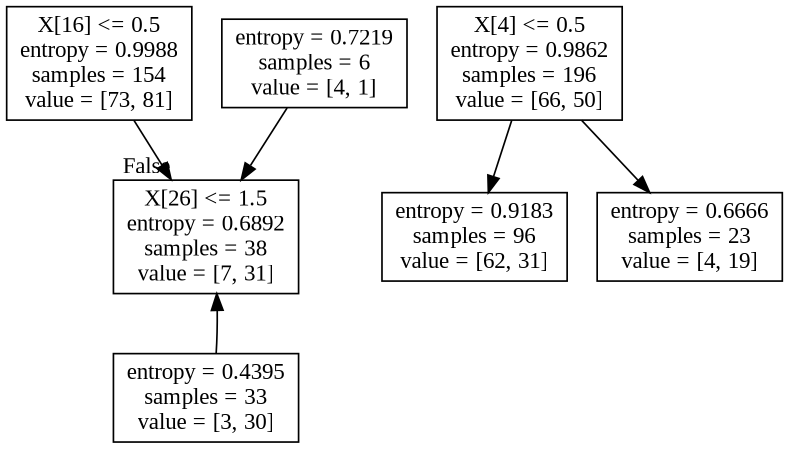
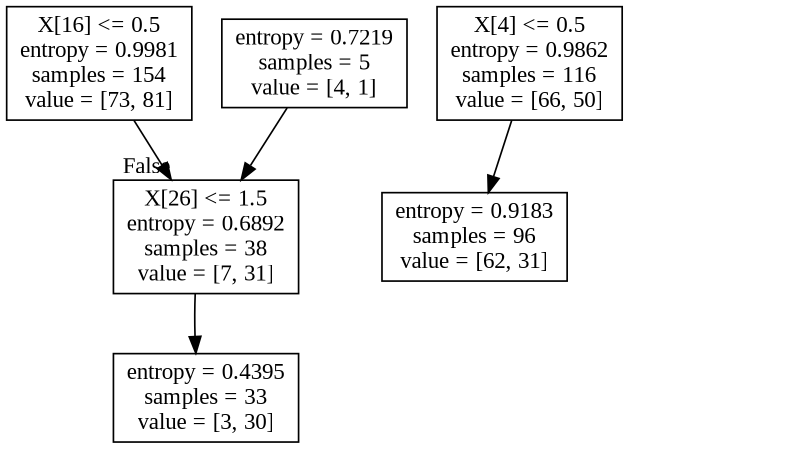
node "X[16] <= 0.5 entropy = 0.9988 samples = 154 value = [73, 81]": label "X[16] <= 0.5 entropy = 0.9988 samples = 154 value = [73, 81]" -> "X[16] <= 0.5 entropy = 0.9981 samples = 154 value = [73, 81]"
node "entropy = 0.7219 samples = 6 value = [4, 1]": label "entropy = 0.7219 samples = 6 value = [4, 1]" -> "entropy = 0.7219 samples = 5 value = [4, 1]"
node "X[4] <= 0.5 entropy = 0.9862 samples = 196 value = [66, 50]": label "X[4] <= 0.5 entropy = 0.9862 samples = 196 value = [66, 50]" -> "X[4] <= 0.5 entropy = 0.9862 samples = 116 value = [66, 50]"
node "entropy = 0.6666 samples = 23 value = [4, 19]": removed
edge "entropy = 0.4395 samples = 33 value = [3, 30]" -> "X[26] <= 1.5 entropy = 0.6892 samples = 38 value = [7, 31]": reversed
